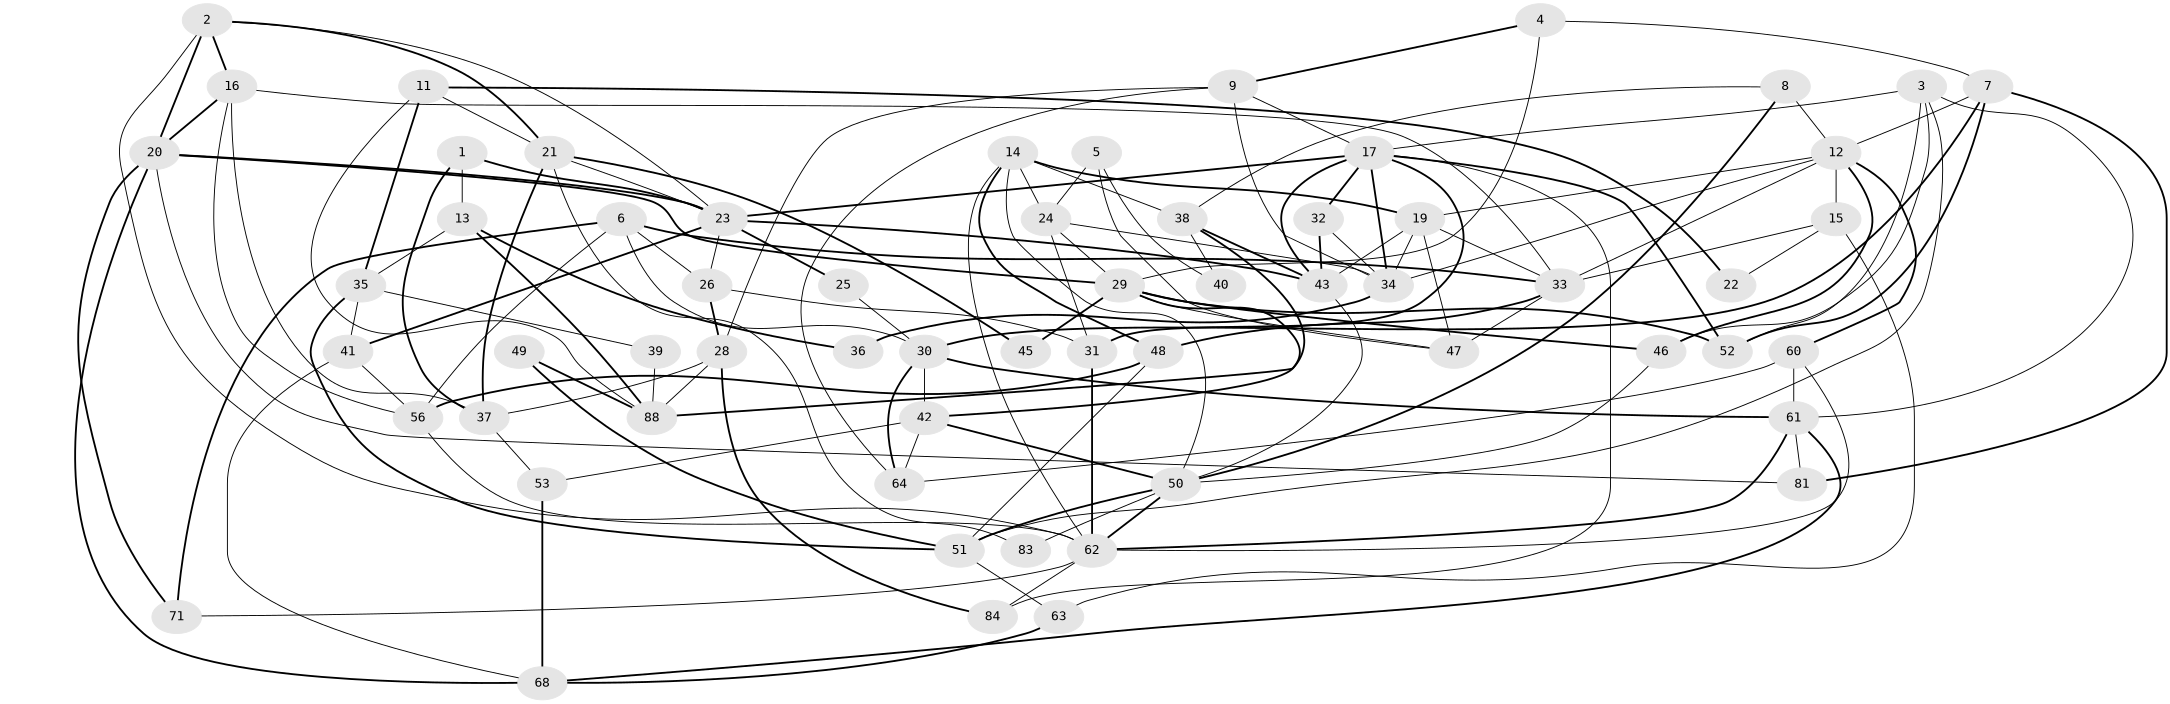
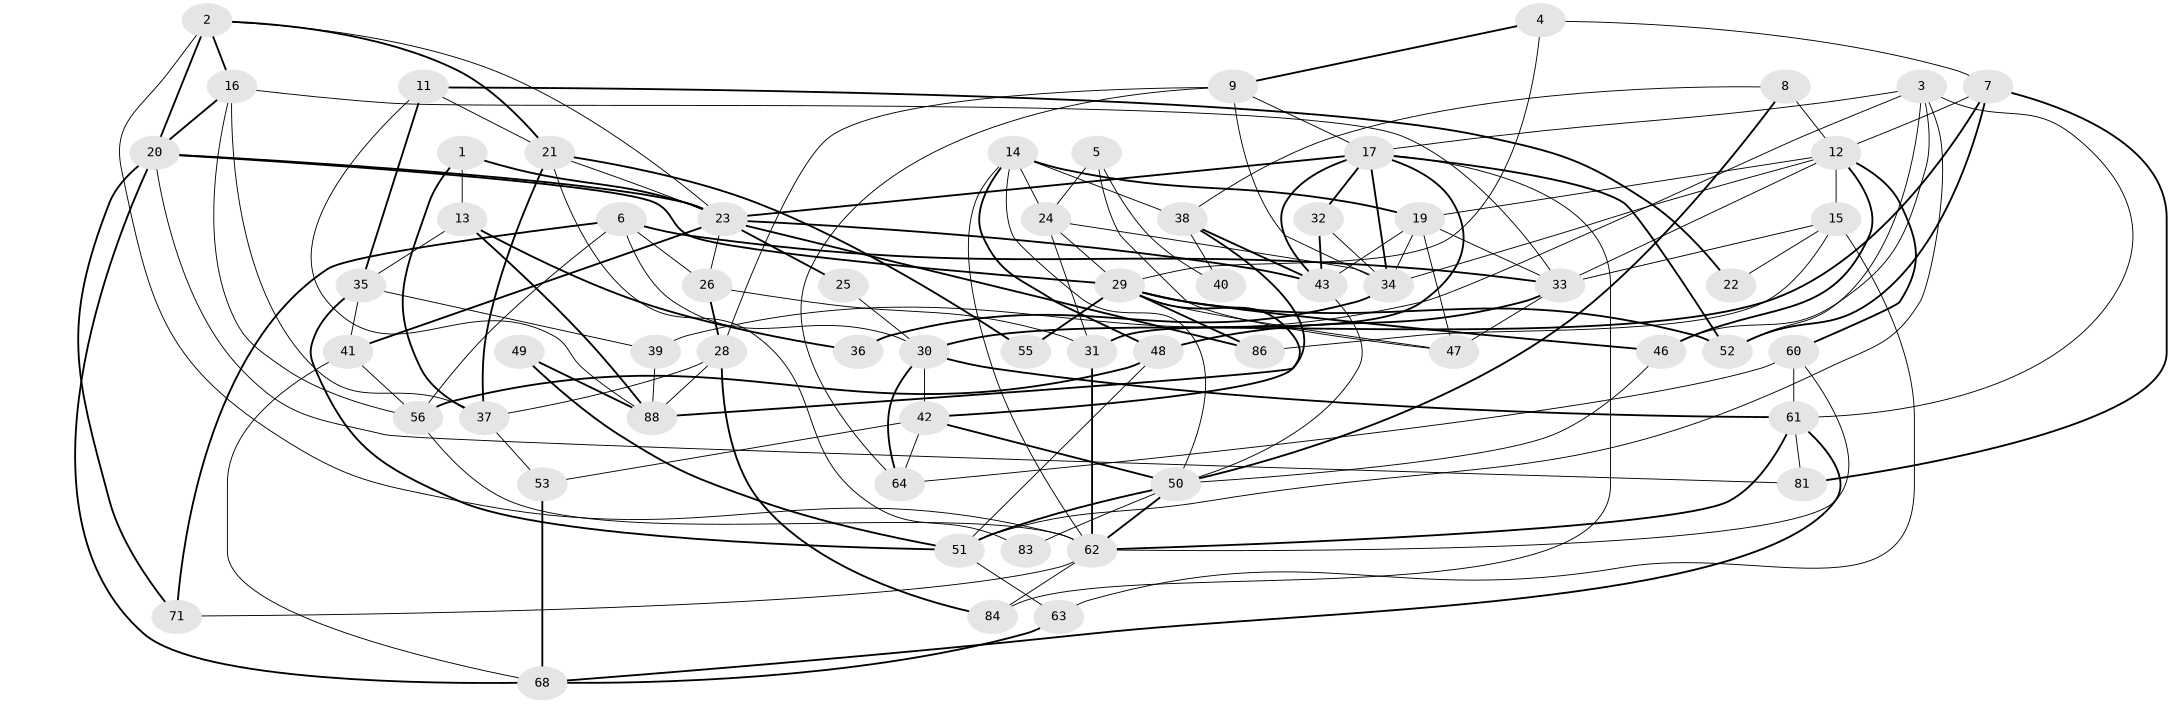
edge "3" -- "39": added
node "45": label "45" -> "55"
node "86": added
